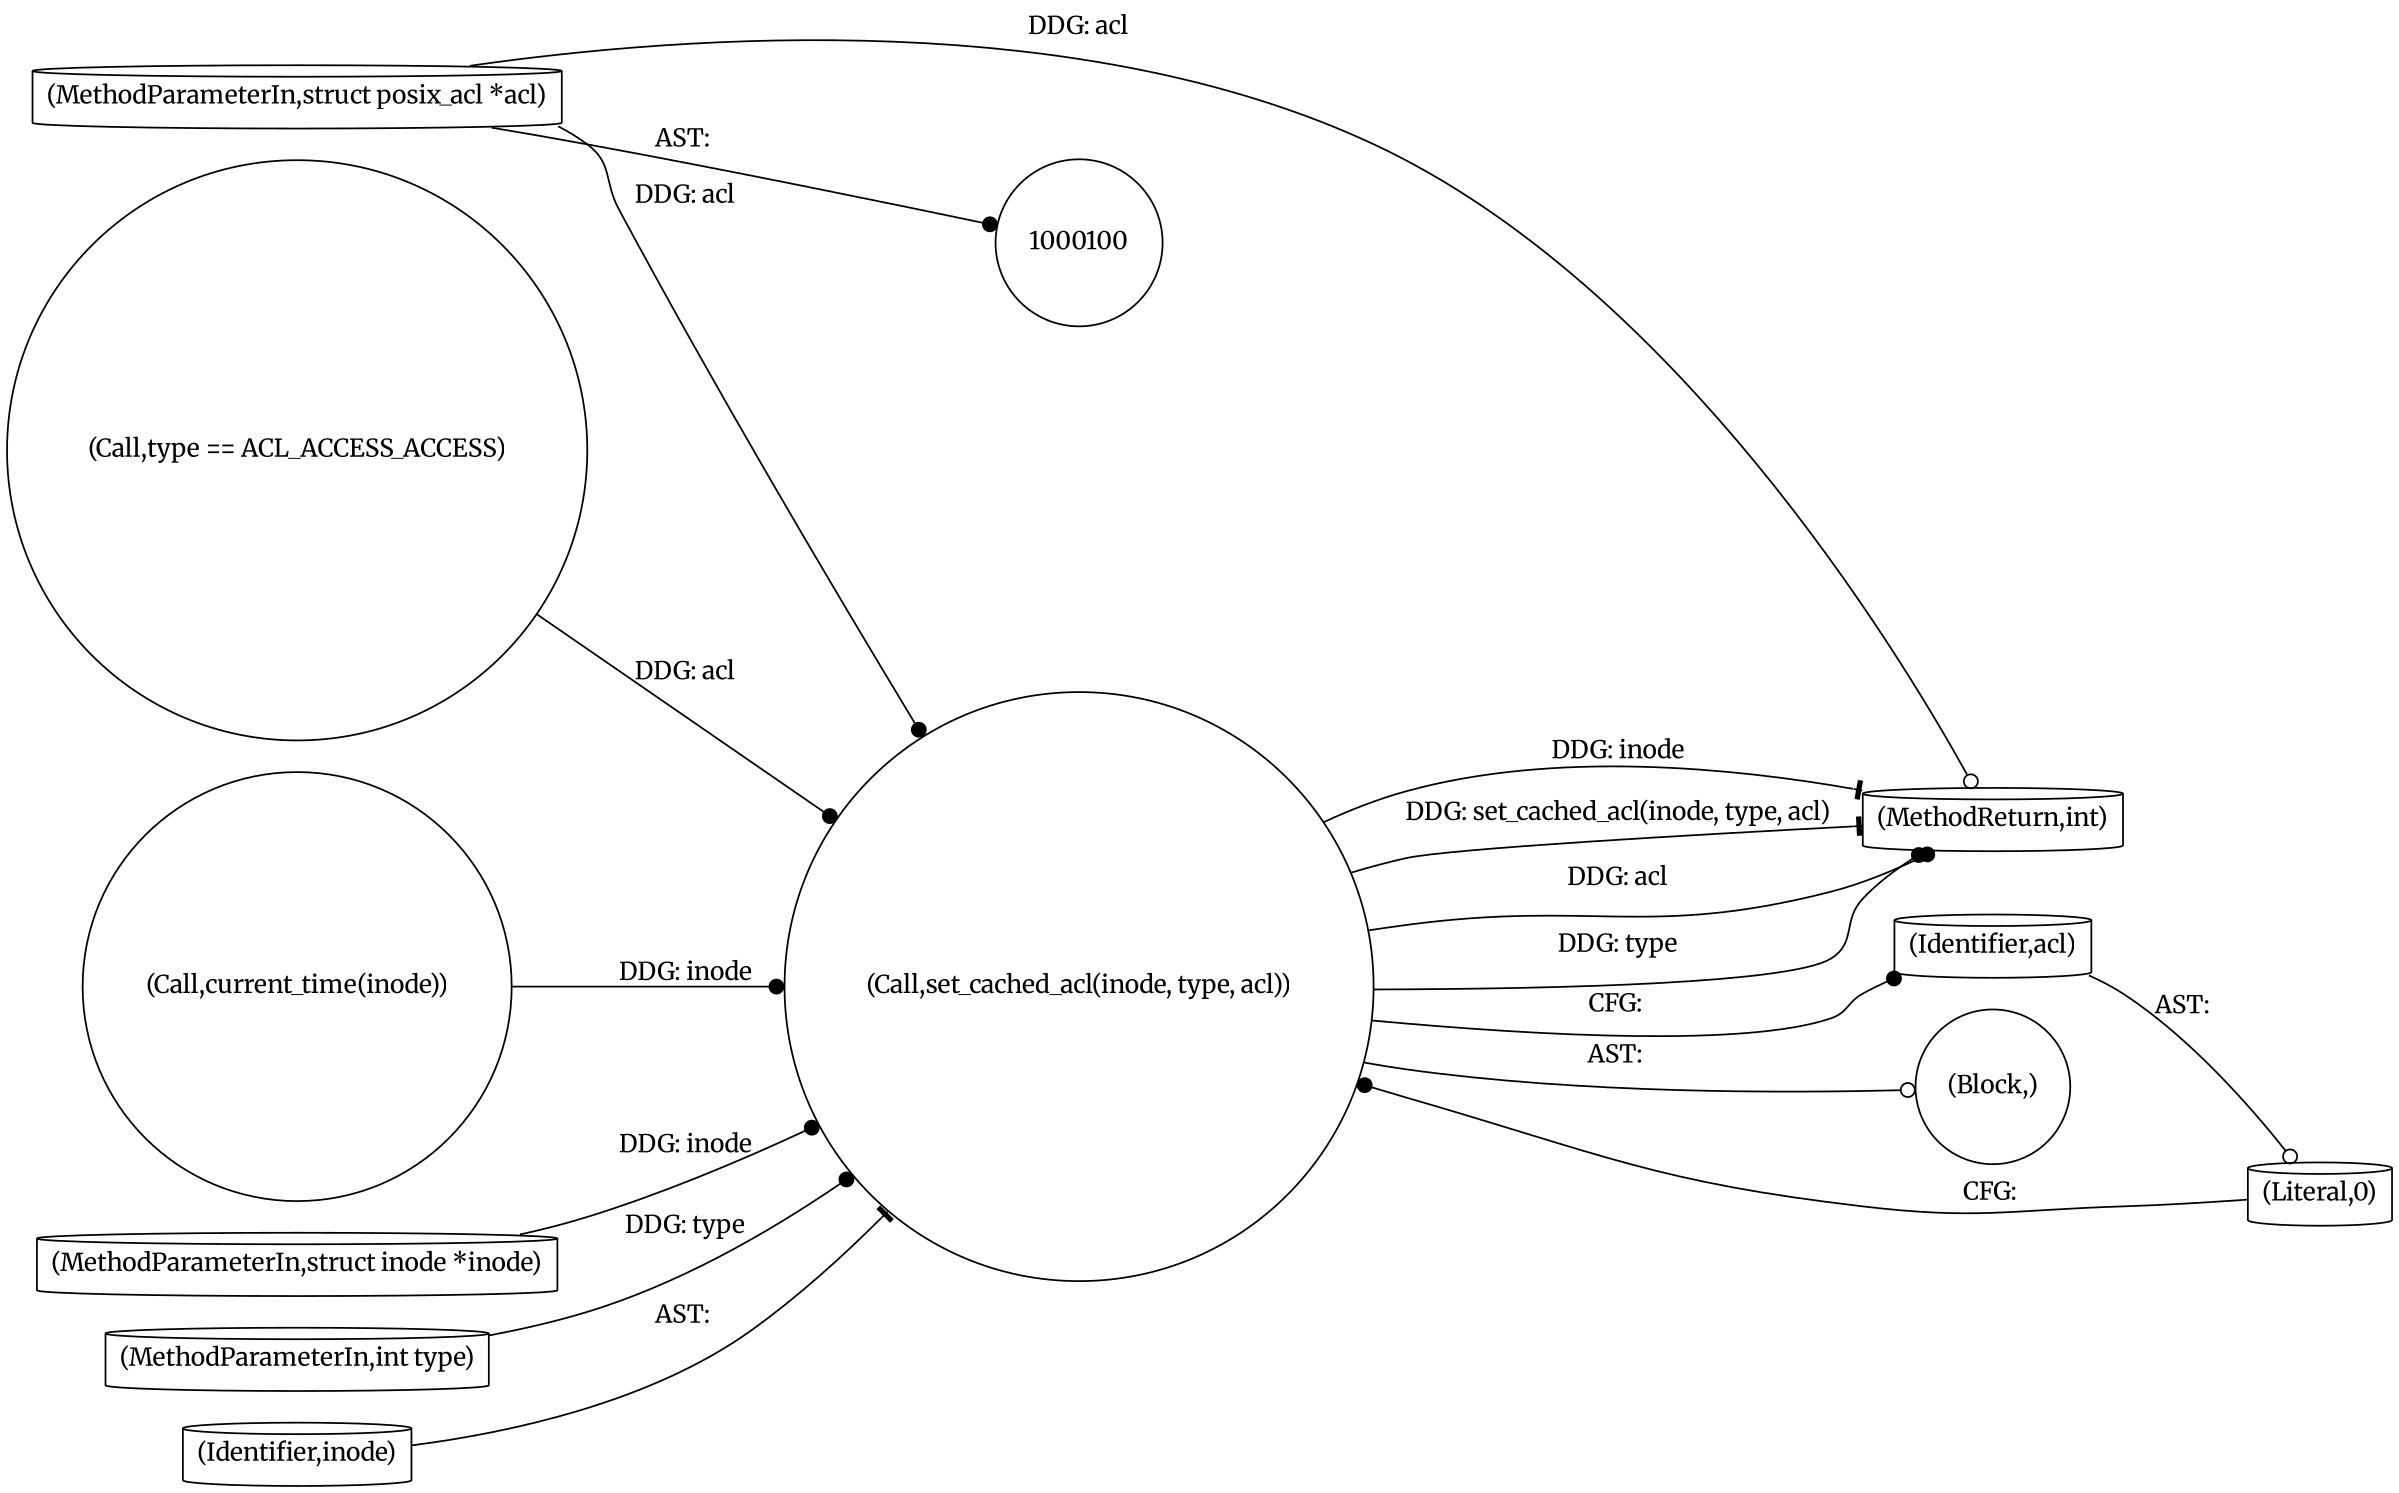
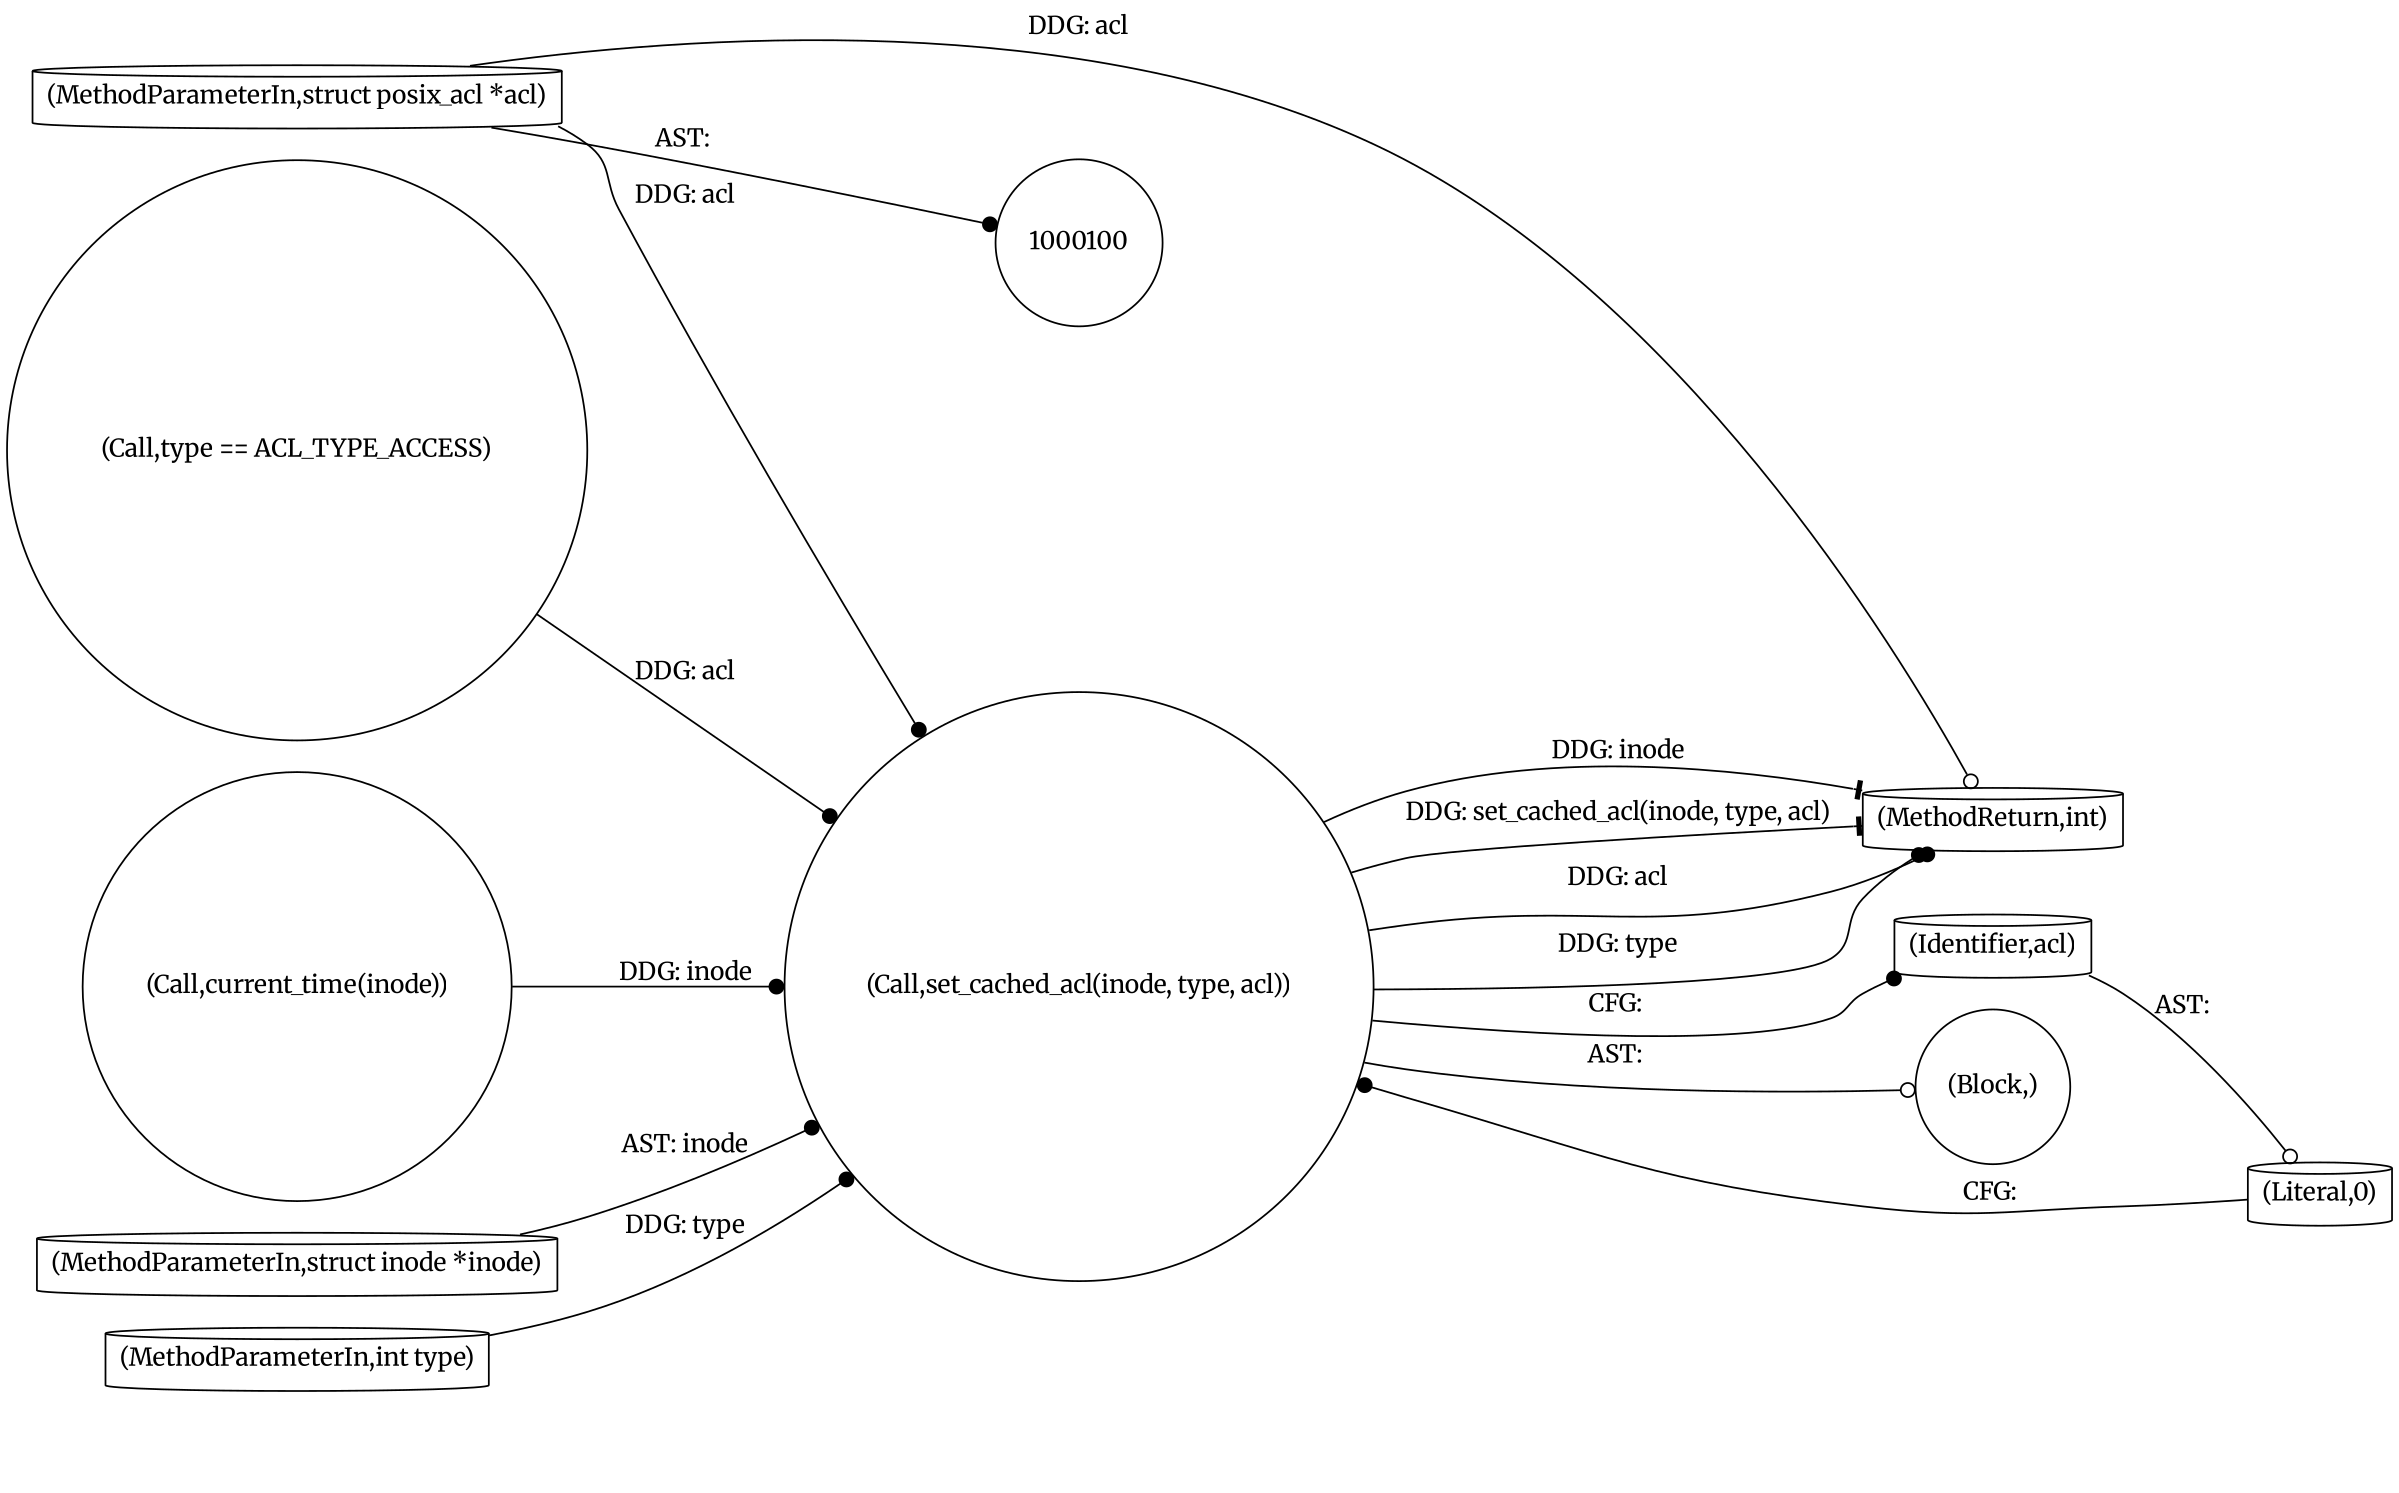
node "(Call,type == ACL_ACCESS_ACCESS)": label "(Call,type == ACL_ACCESS_ACCESS)" -> "(Call,type == ACL_TYPE_ACCESS)"
edge "(MethodParameterIn,struct inode *inode)" -> "(Call,set_cached_acl(inode, type, acl))": label "DDG: inode" -> "AST: inode"
node "(Identifier,inode)": removed
